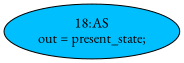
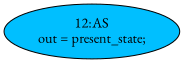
node "18:AS out = present_state;": label "18:AS out = present_state;" -> "12:AS out = present_state;"
